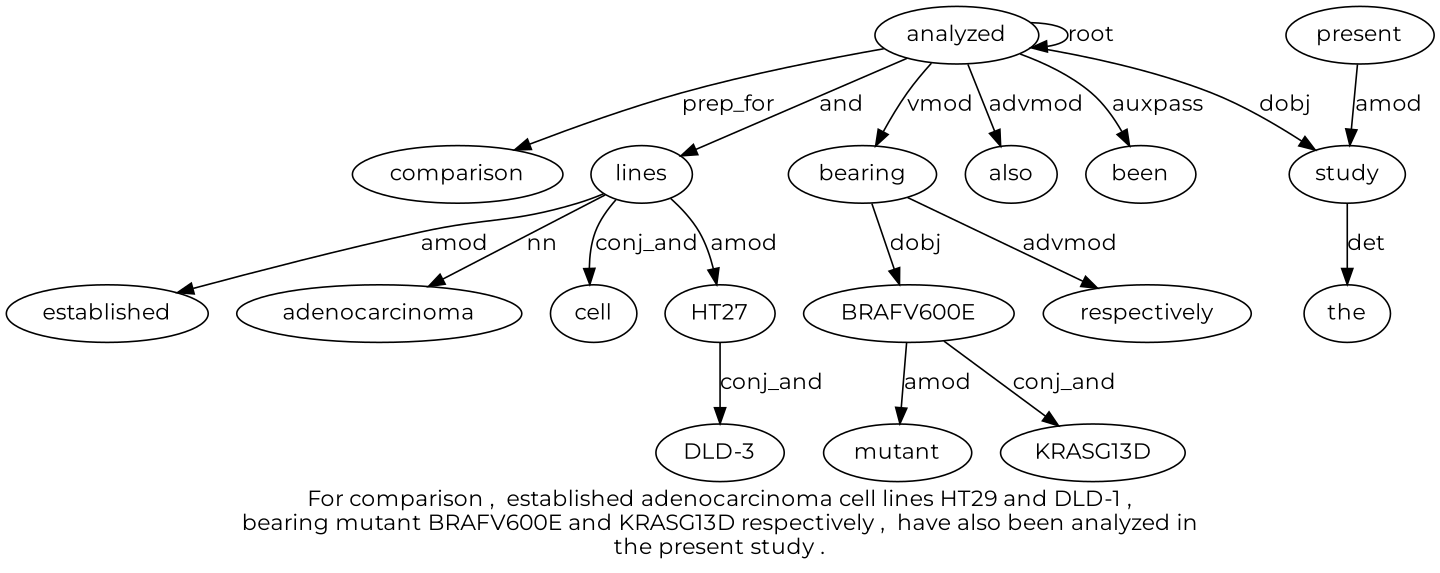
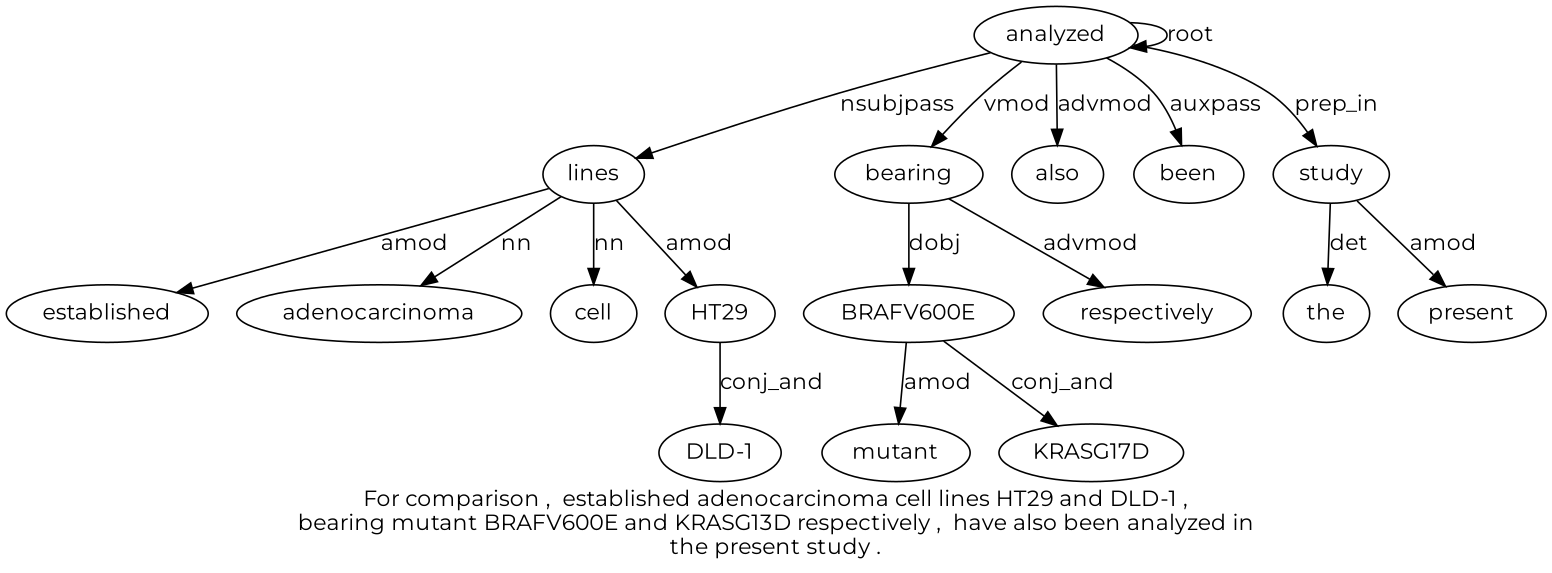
edge "present" -> "study": reversed
edge "analyzed" -> "lines": label "and" -> "nsubjpass"
edge "analyzed" -> "study": label "dobj" -> "prep_in"
node "comparison": removed
edge "lines" -> "cell": label "conj_and" -> "nn"
node "HT27": label "HT27" -> "HT29"
node "DLD-3": label "DLD-3" -> "DLD-1"
node "KRASG13D": label "KRASG13D" -> "KRASG17D"
